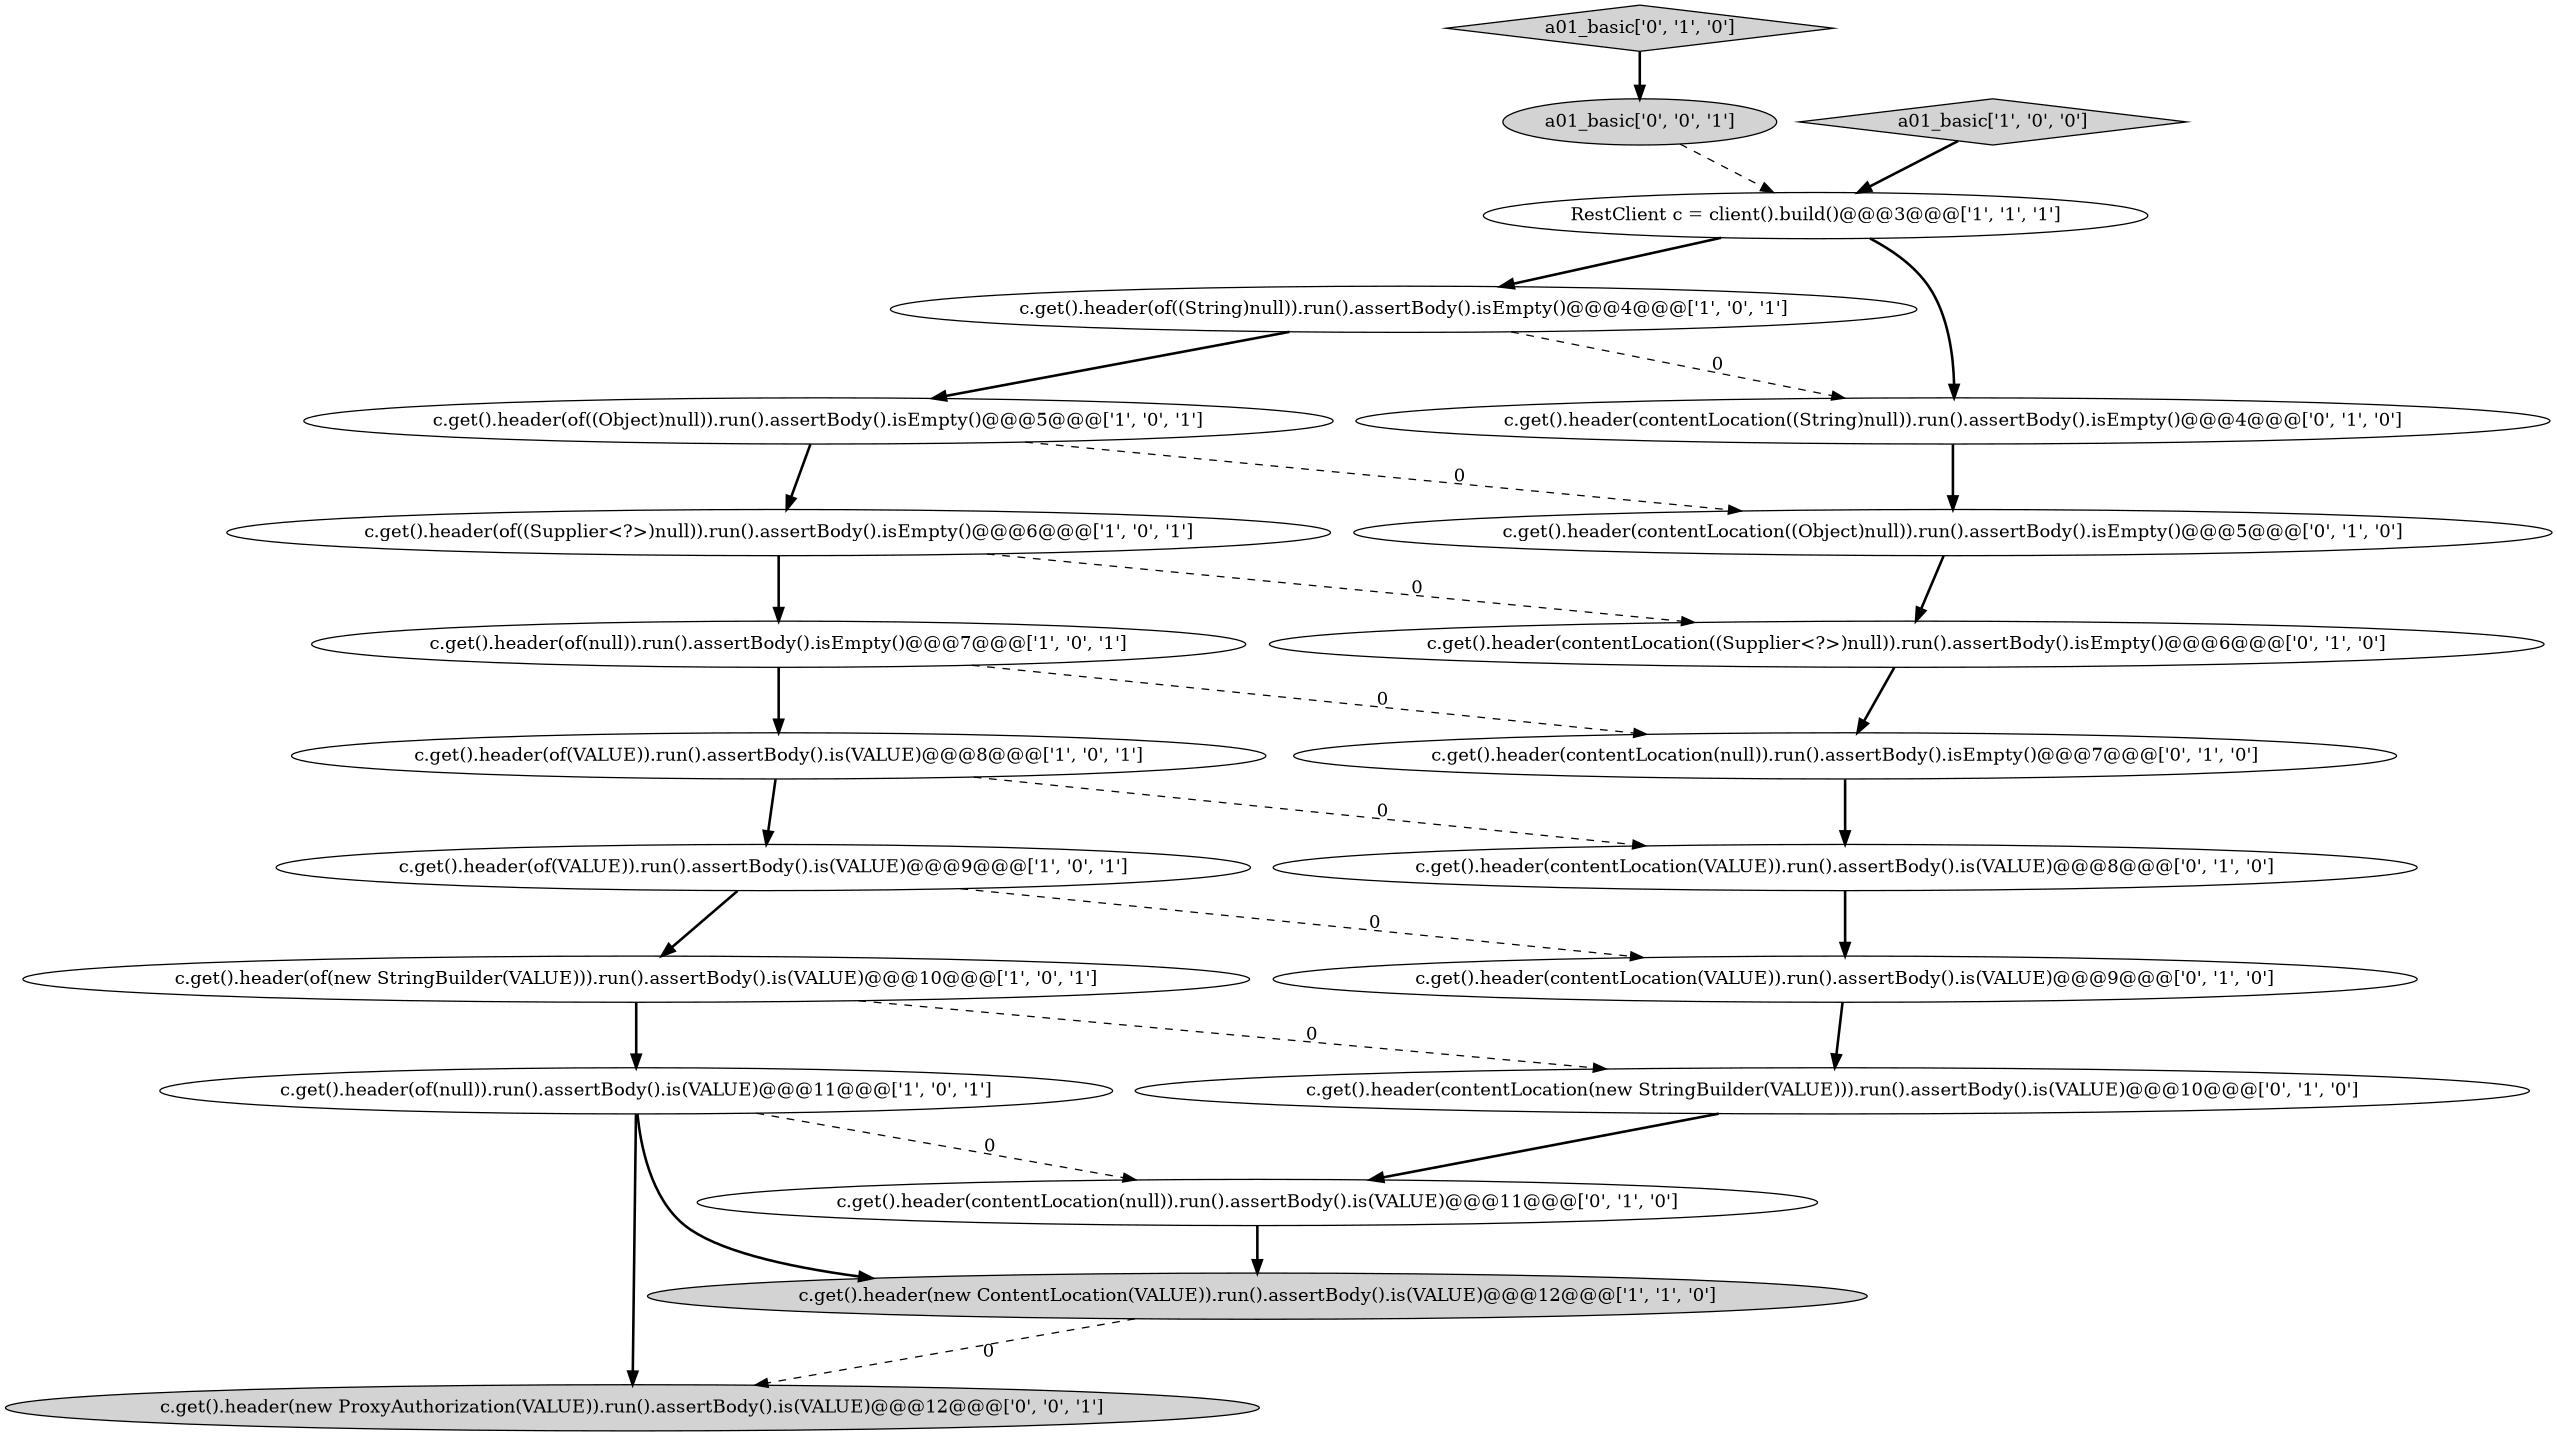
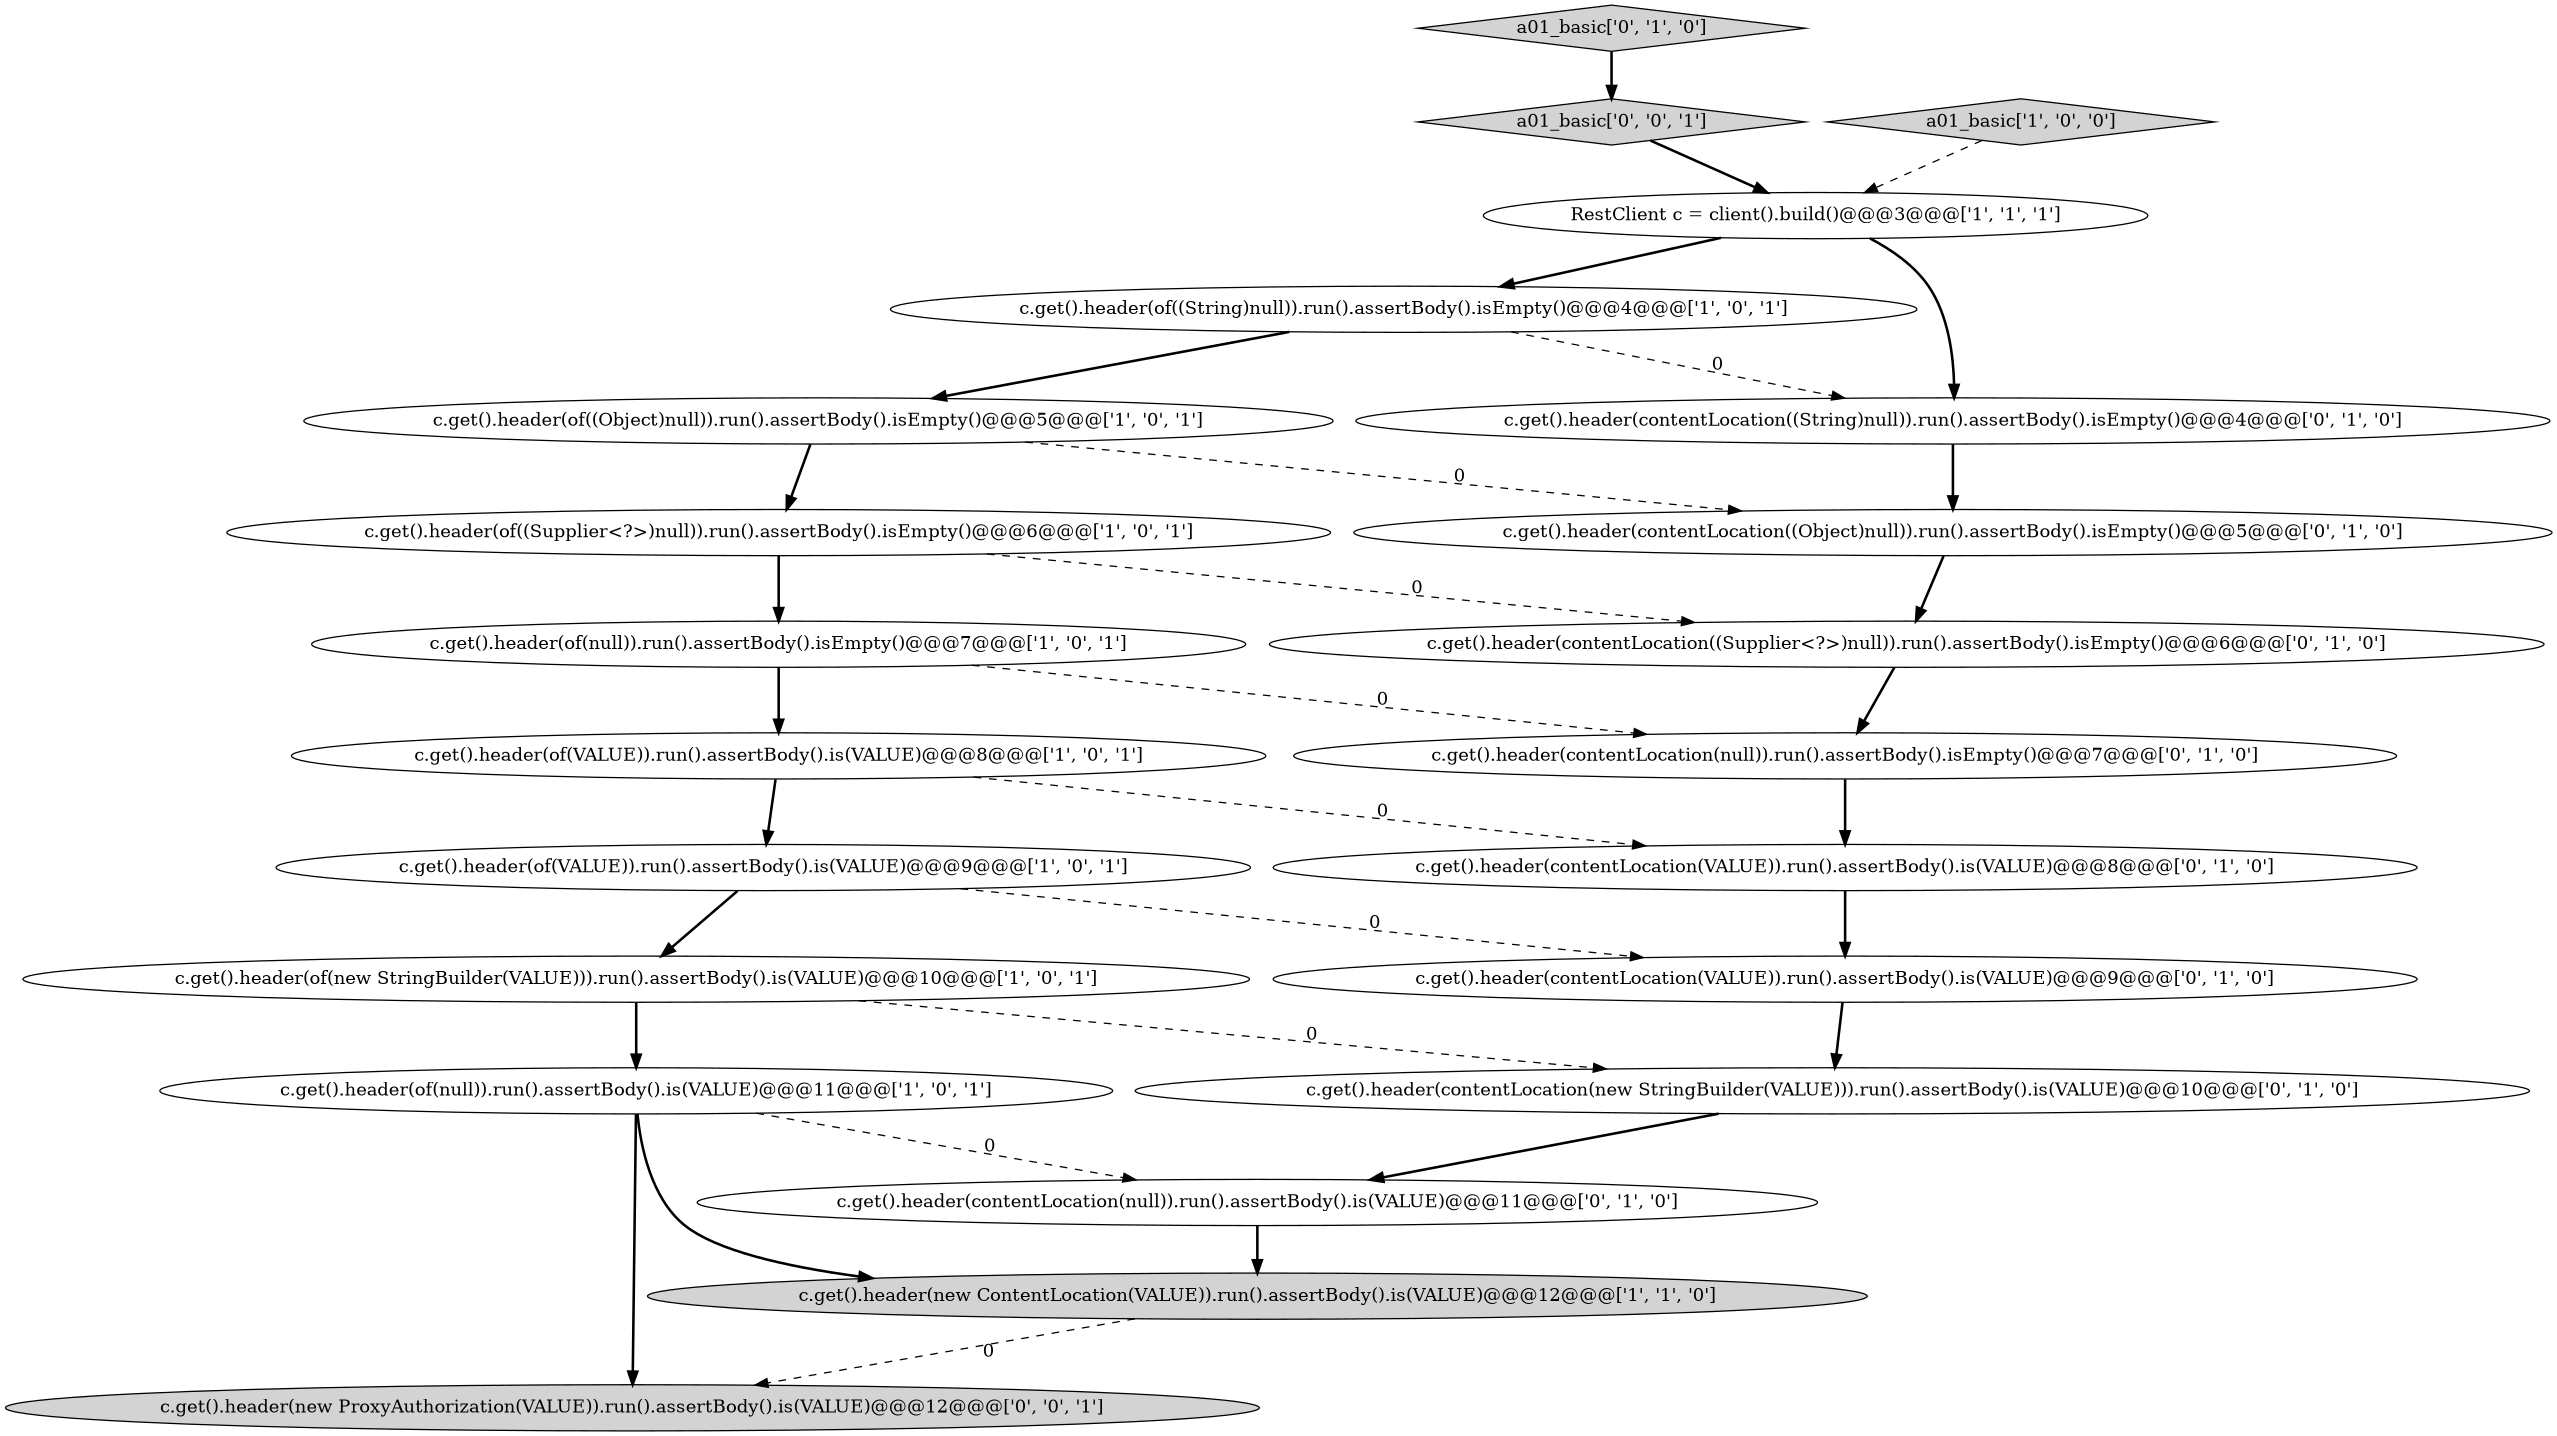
node "a01_basic['0', '0', '1']": shape ellipse -> diamond
edge "a01_basic['1', '0', '0']" -> "RestClient c = client().build()@@@3@@@['1', '1', '1']": style bold -> dashed
edge "a01_basic['0', '0', '1']" -> "RestClient c = client().build()@@@3@@@['1', '1', '1']": style dashed -> bold
